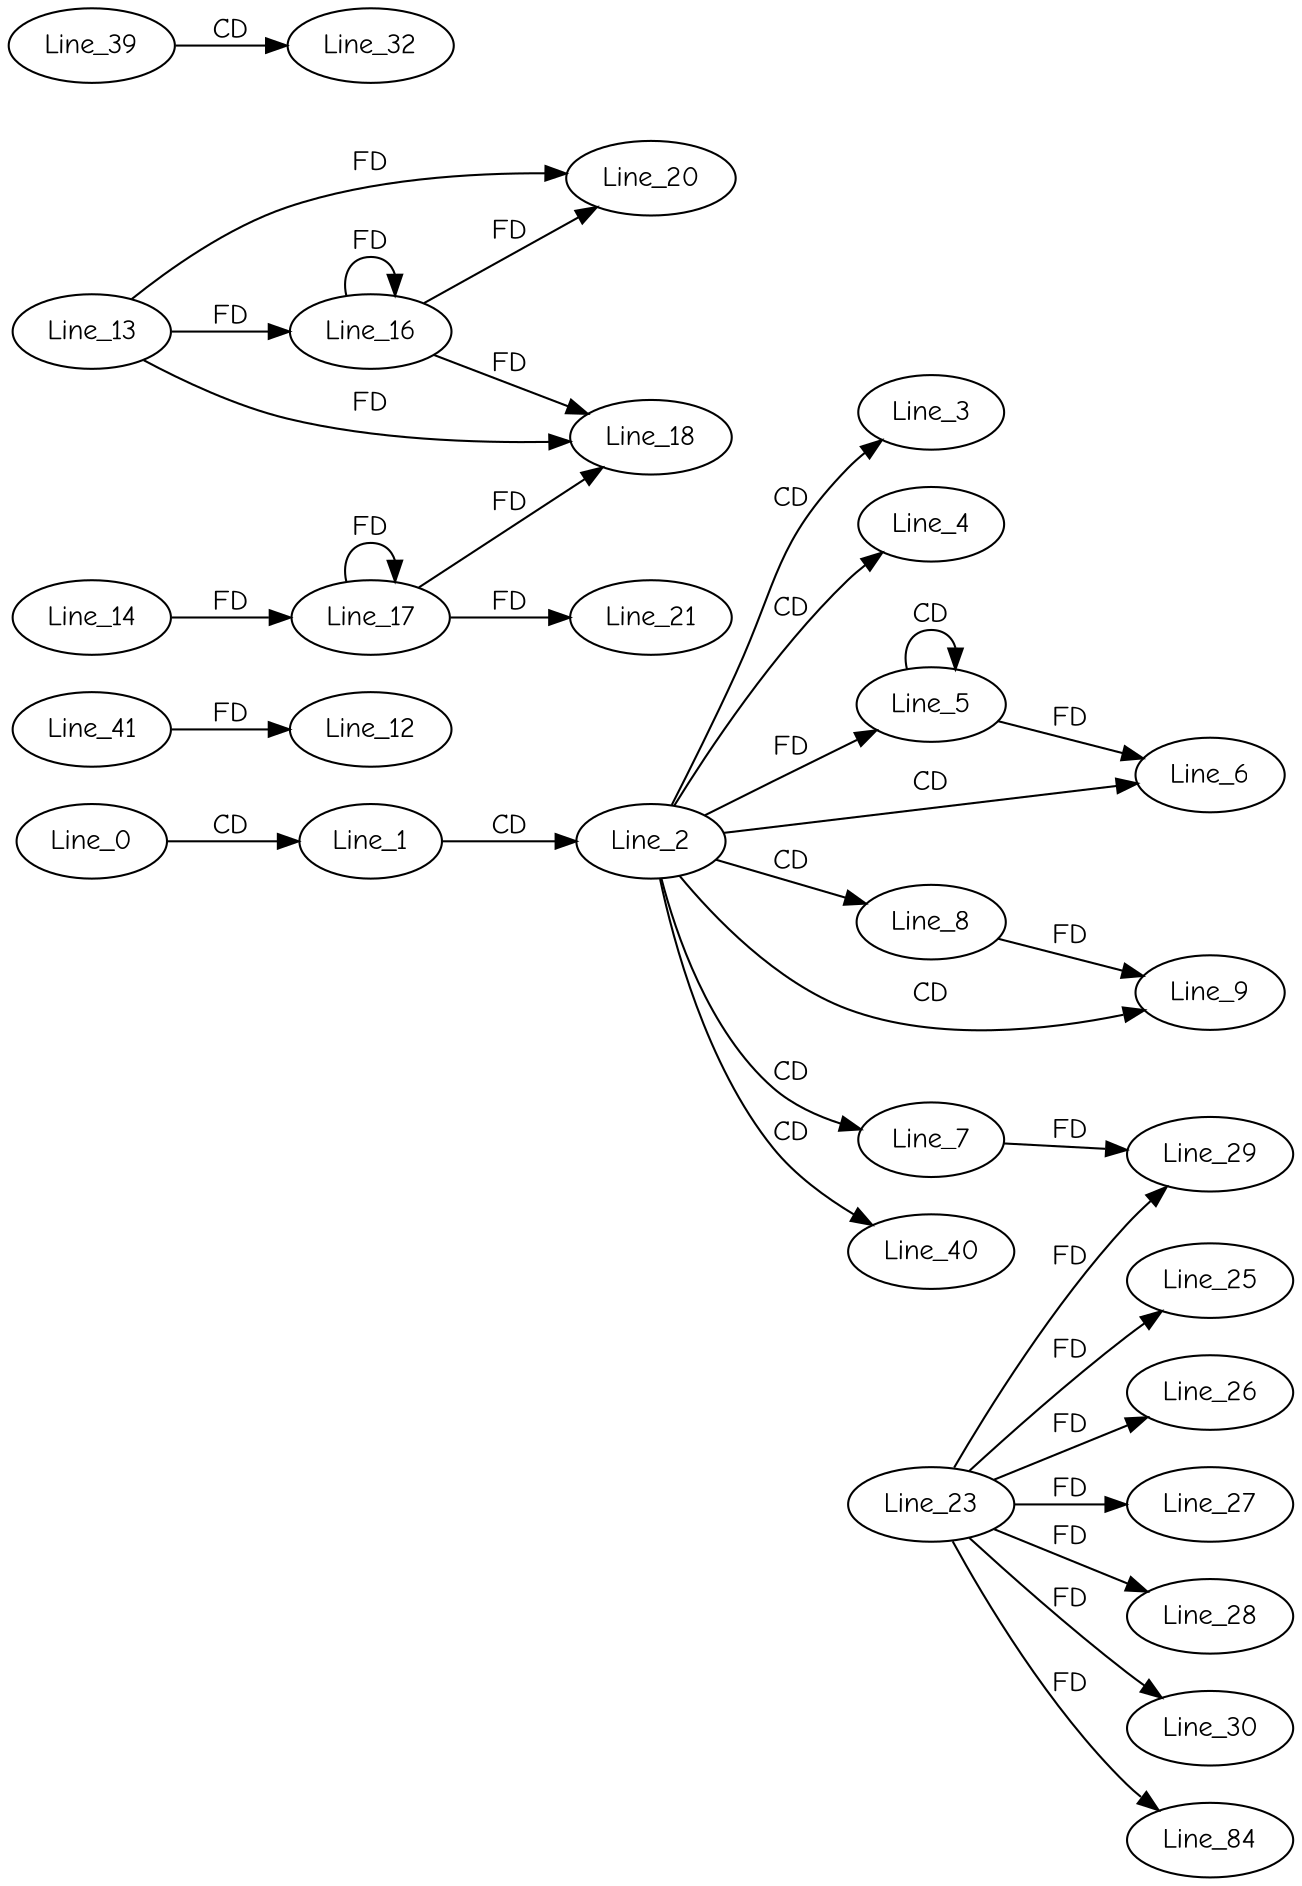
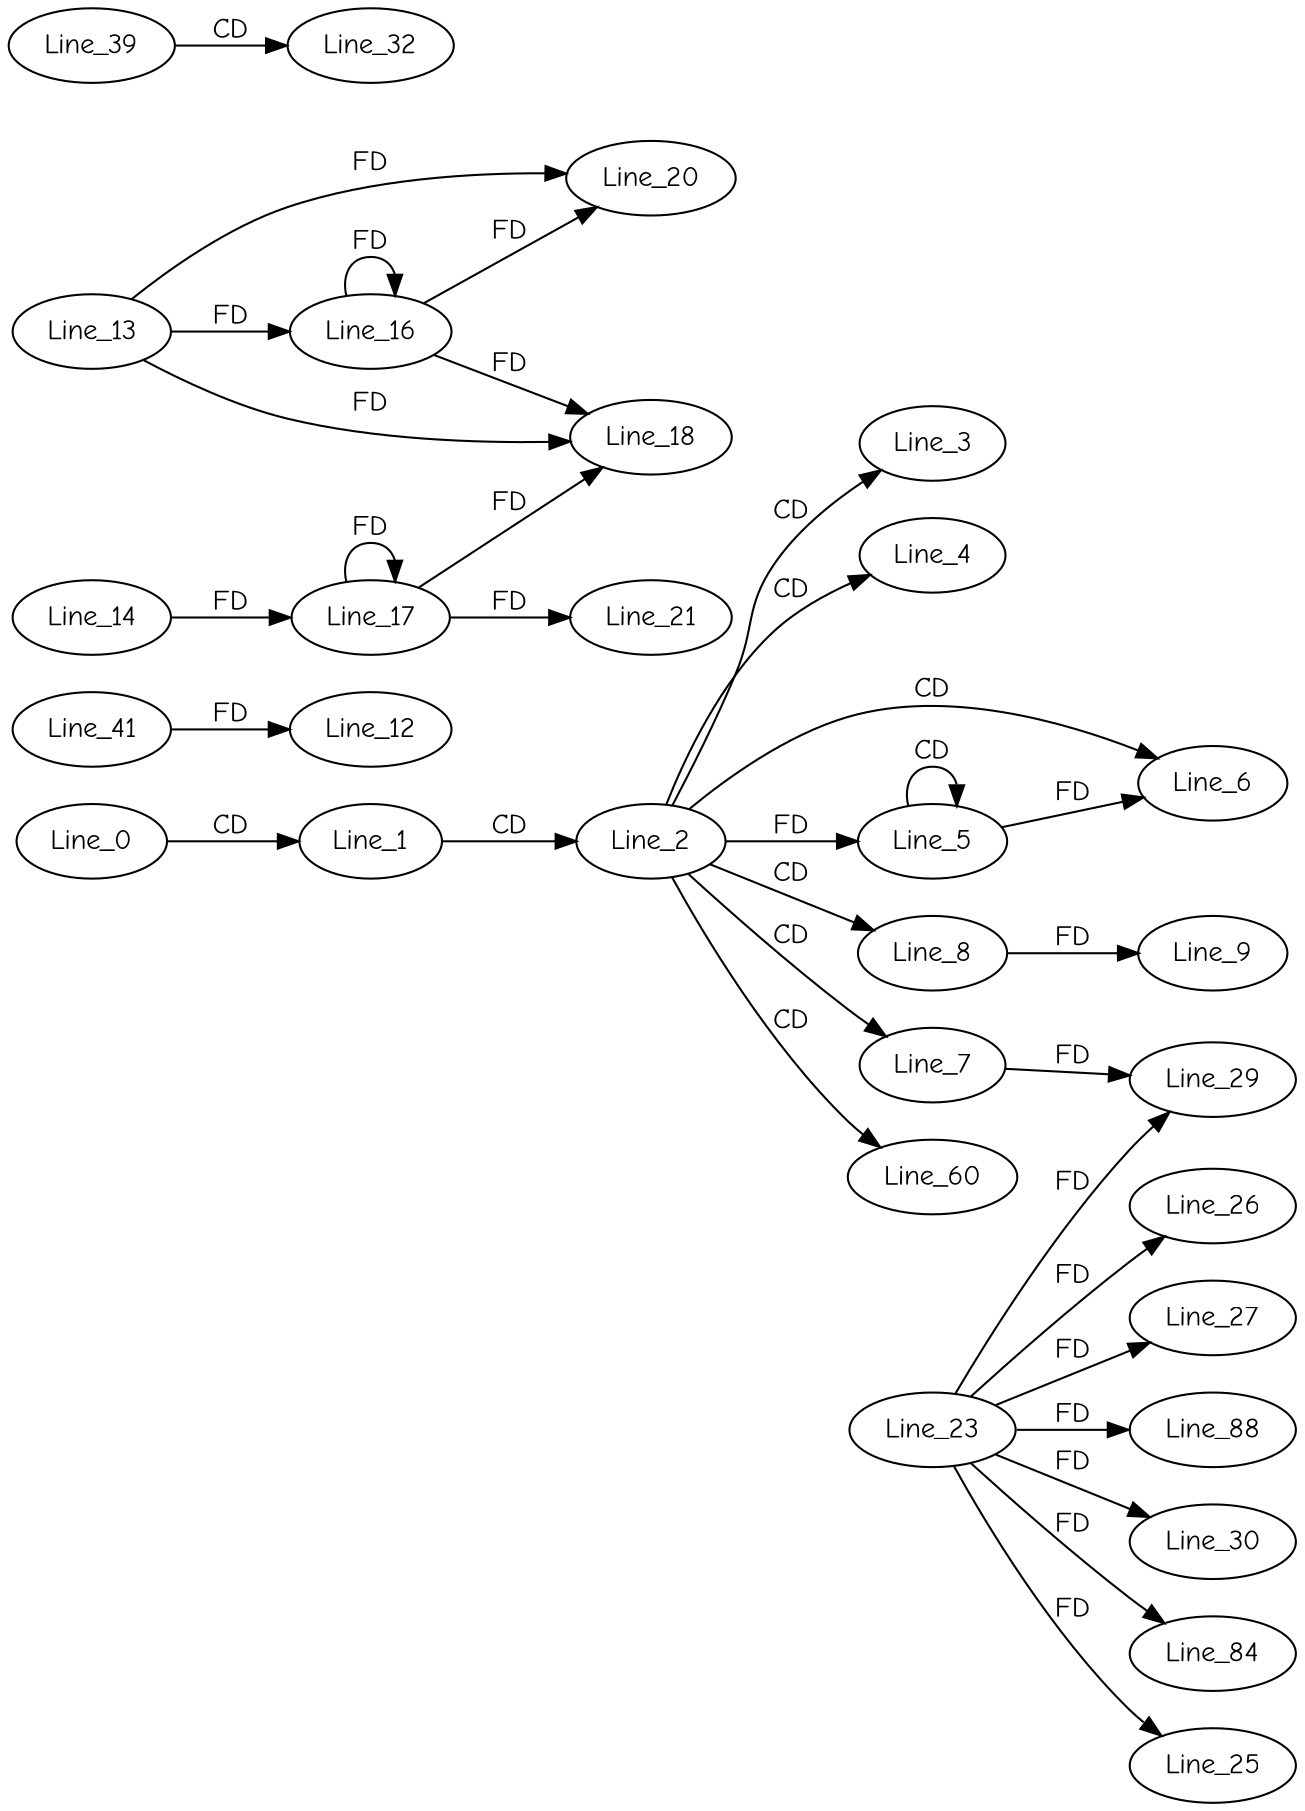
edge "Line_2" -> "Line_9": removed, label "CD"
node "Line_40": label "Line_40" -> "Line_60"
node "Line_28": label "Line_28" -> "Line_88"
